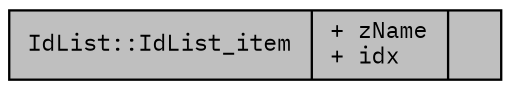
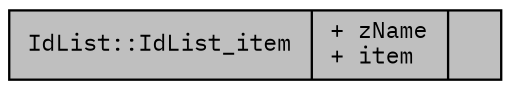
node "IdList::IdList_item": text "+ idx" -> "+ item"
